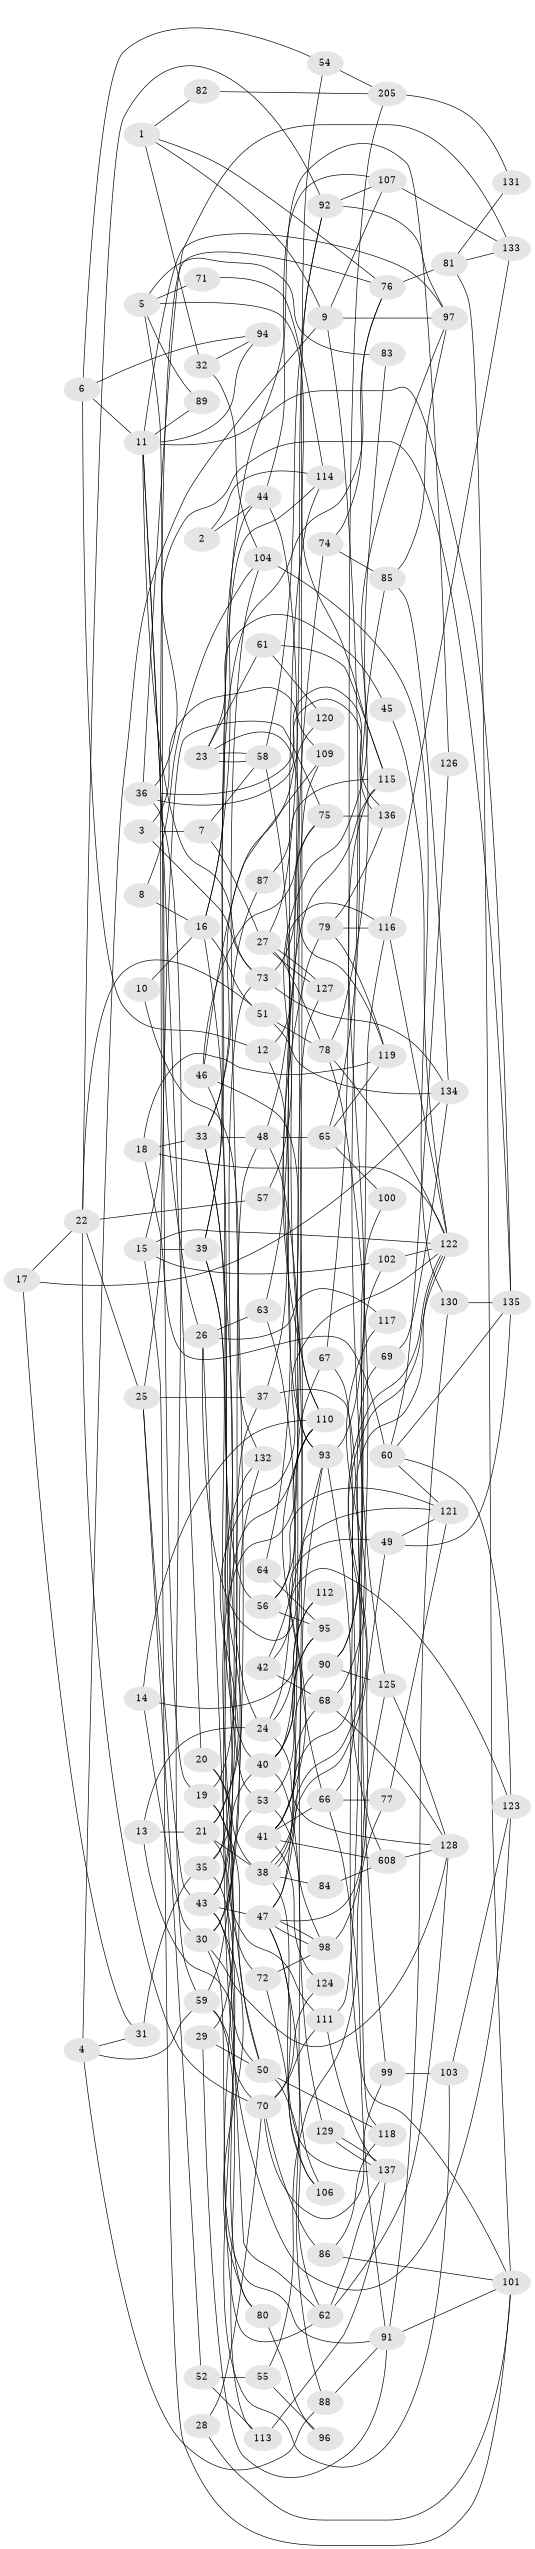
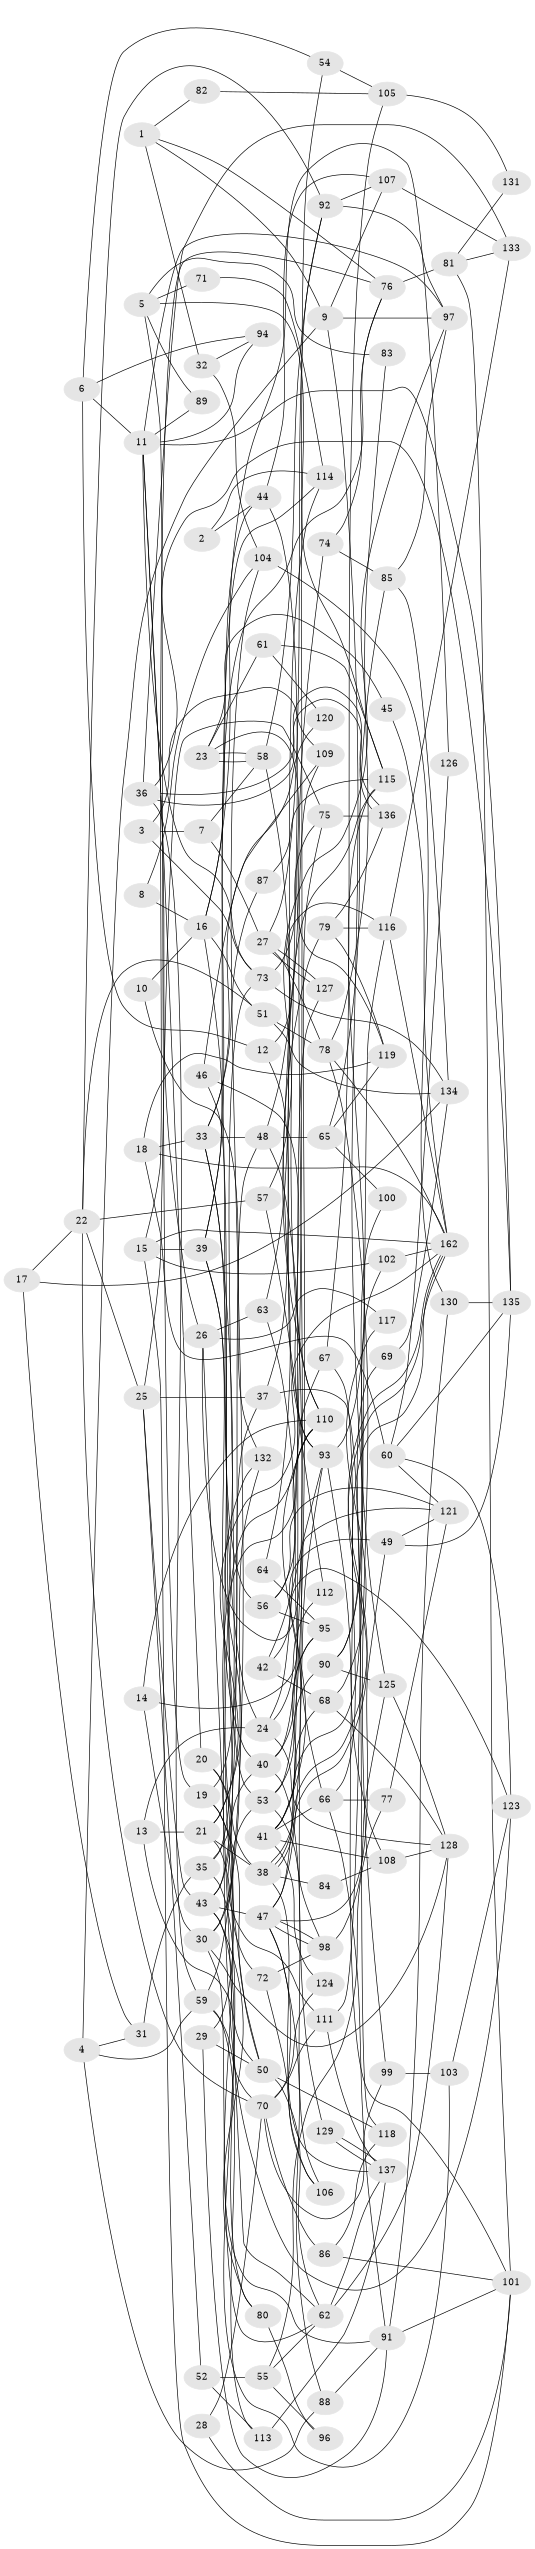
node "205": label "205" -> "105"
edge "75" -- "46": now "75" -- "53"
node "122": label "122" -> "162"
edge "112" -- "40": now "112" -- "57"
node "608": label "608" -> "108"
edge "62" -- "55": added
